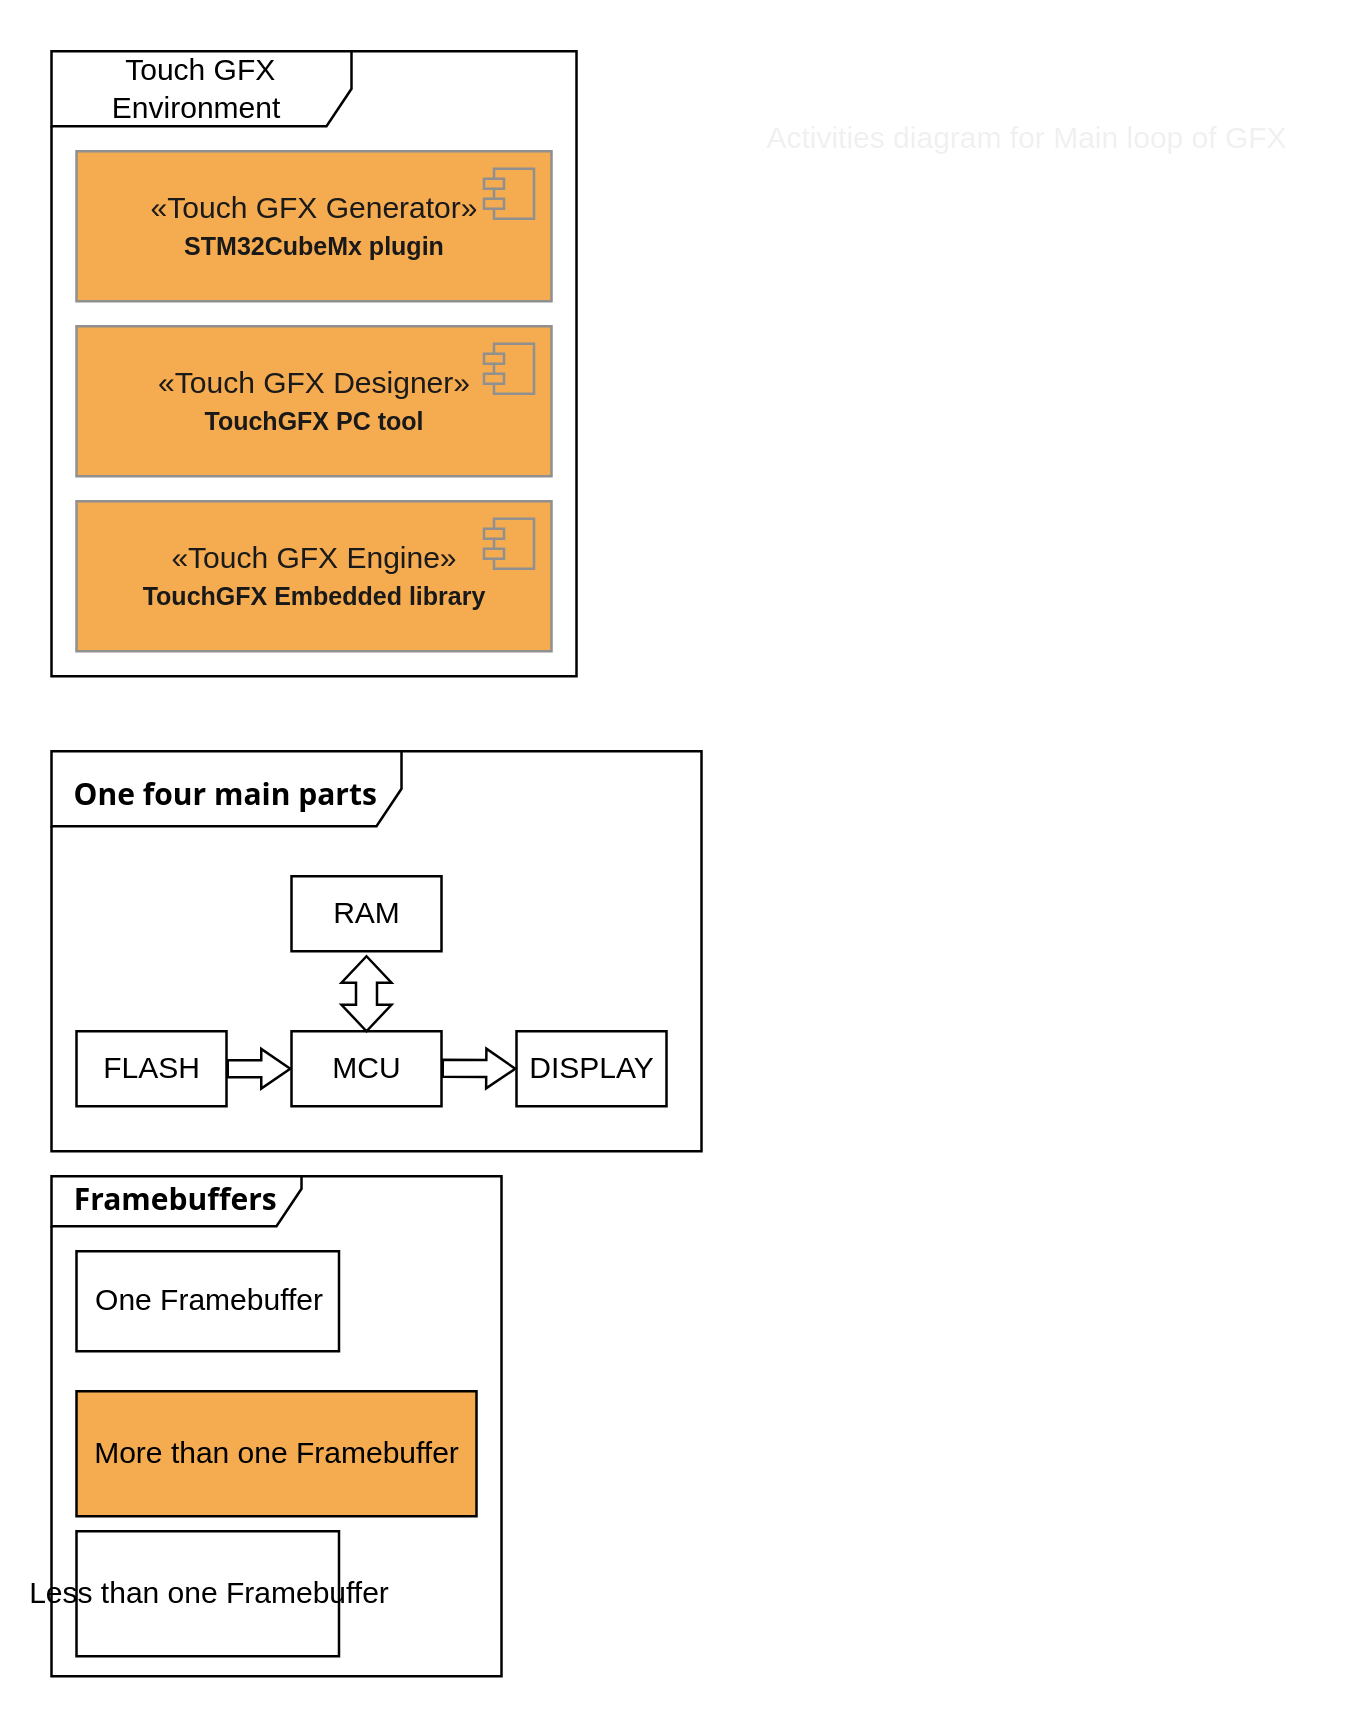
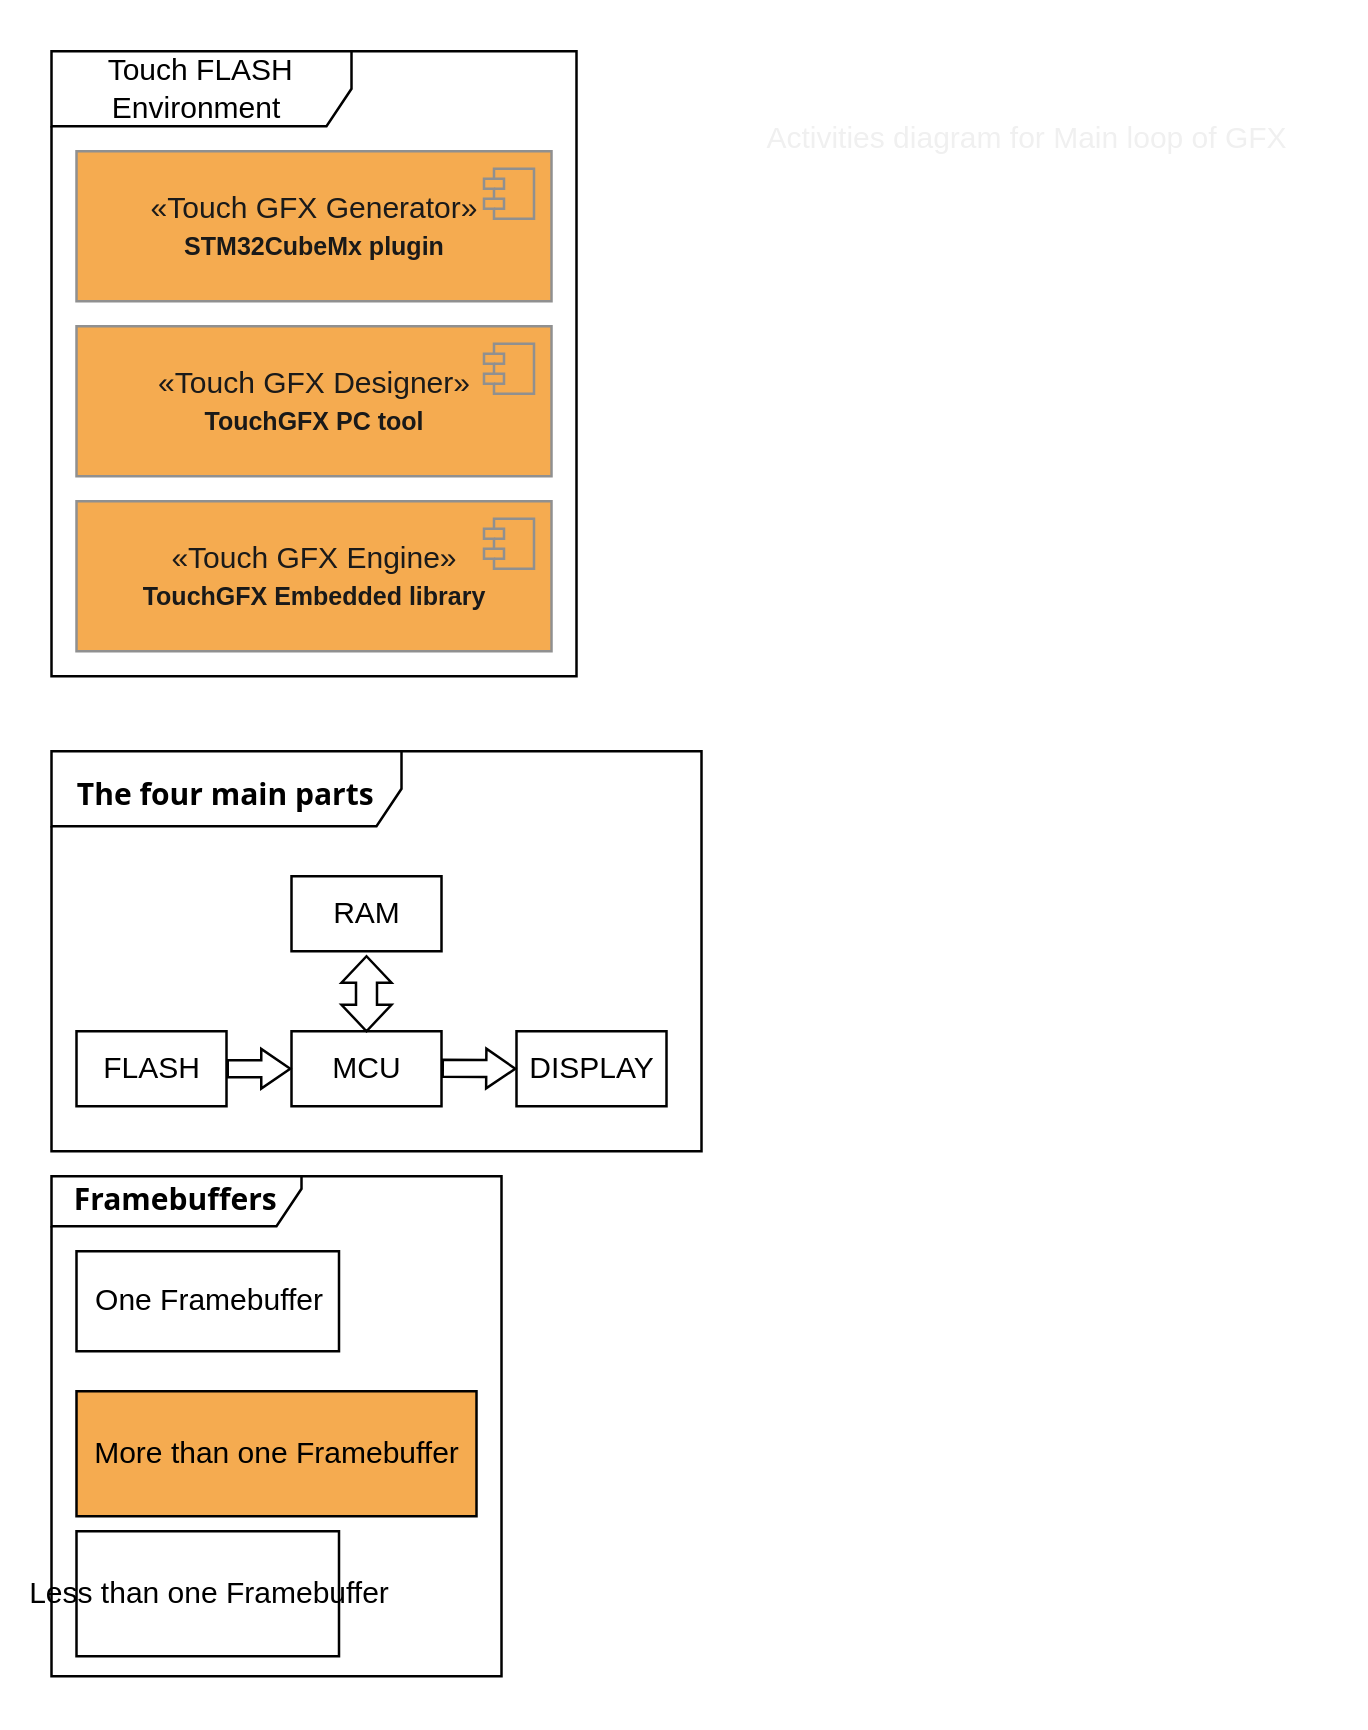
node "Touch GFX Environment": label "Touch GFX Environment" -> "Touch FLASH Environment"
node "One four main parts": label "One four main parts" -> "The four main parts"
